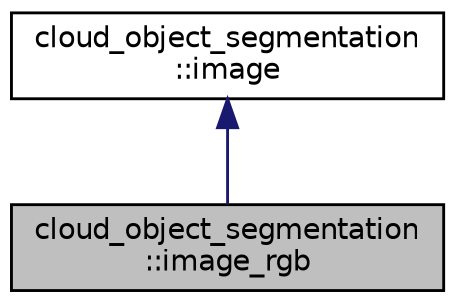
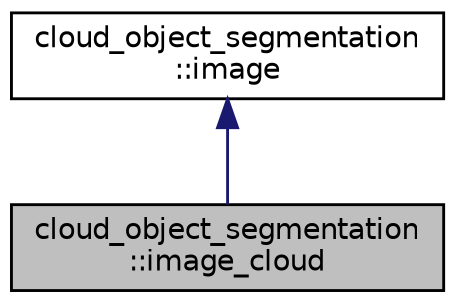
node "cloud_object_segmentation ::image_rgb": label "cloud_object_segmentation ::image_rgb" -> "cloud_object_segmentation ::image_cloud"
